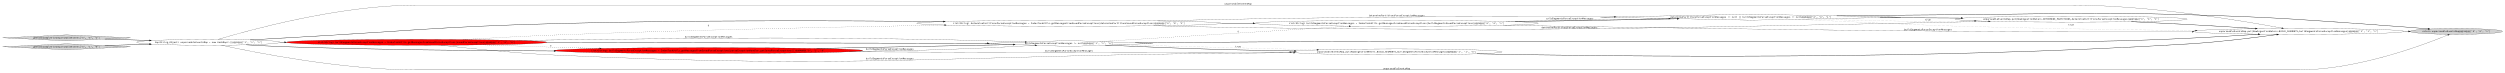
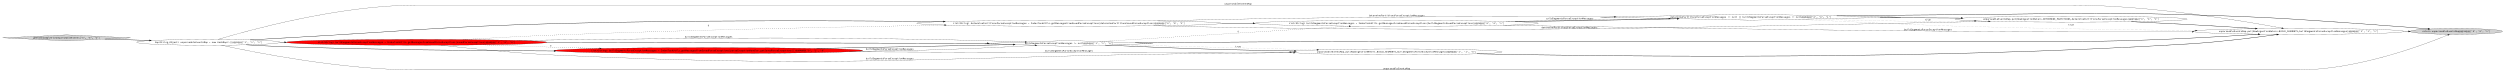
node "getTaskCompletionUnparseableEvents['0', '1', '0']": removed
